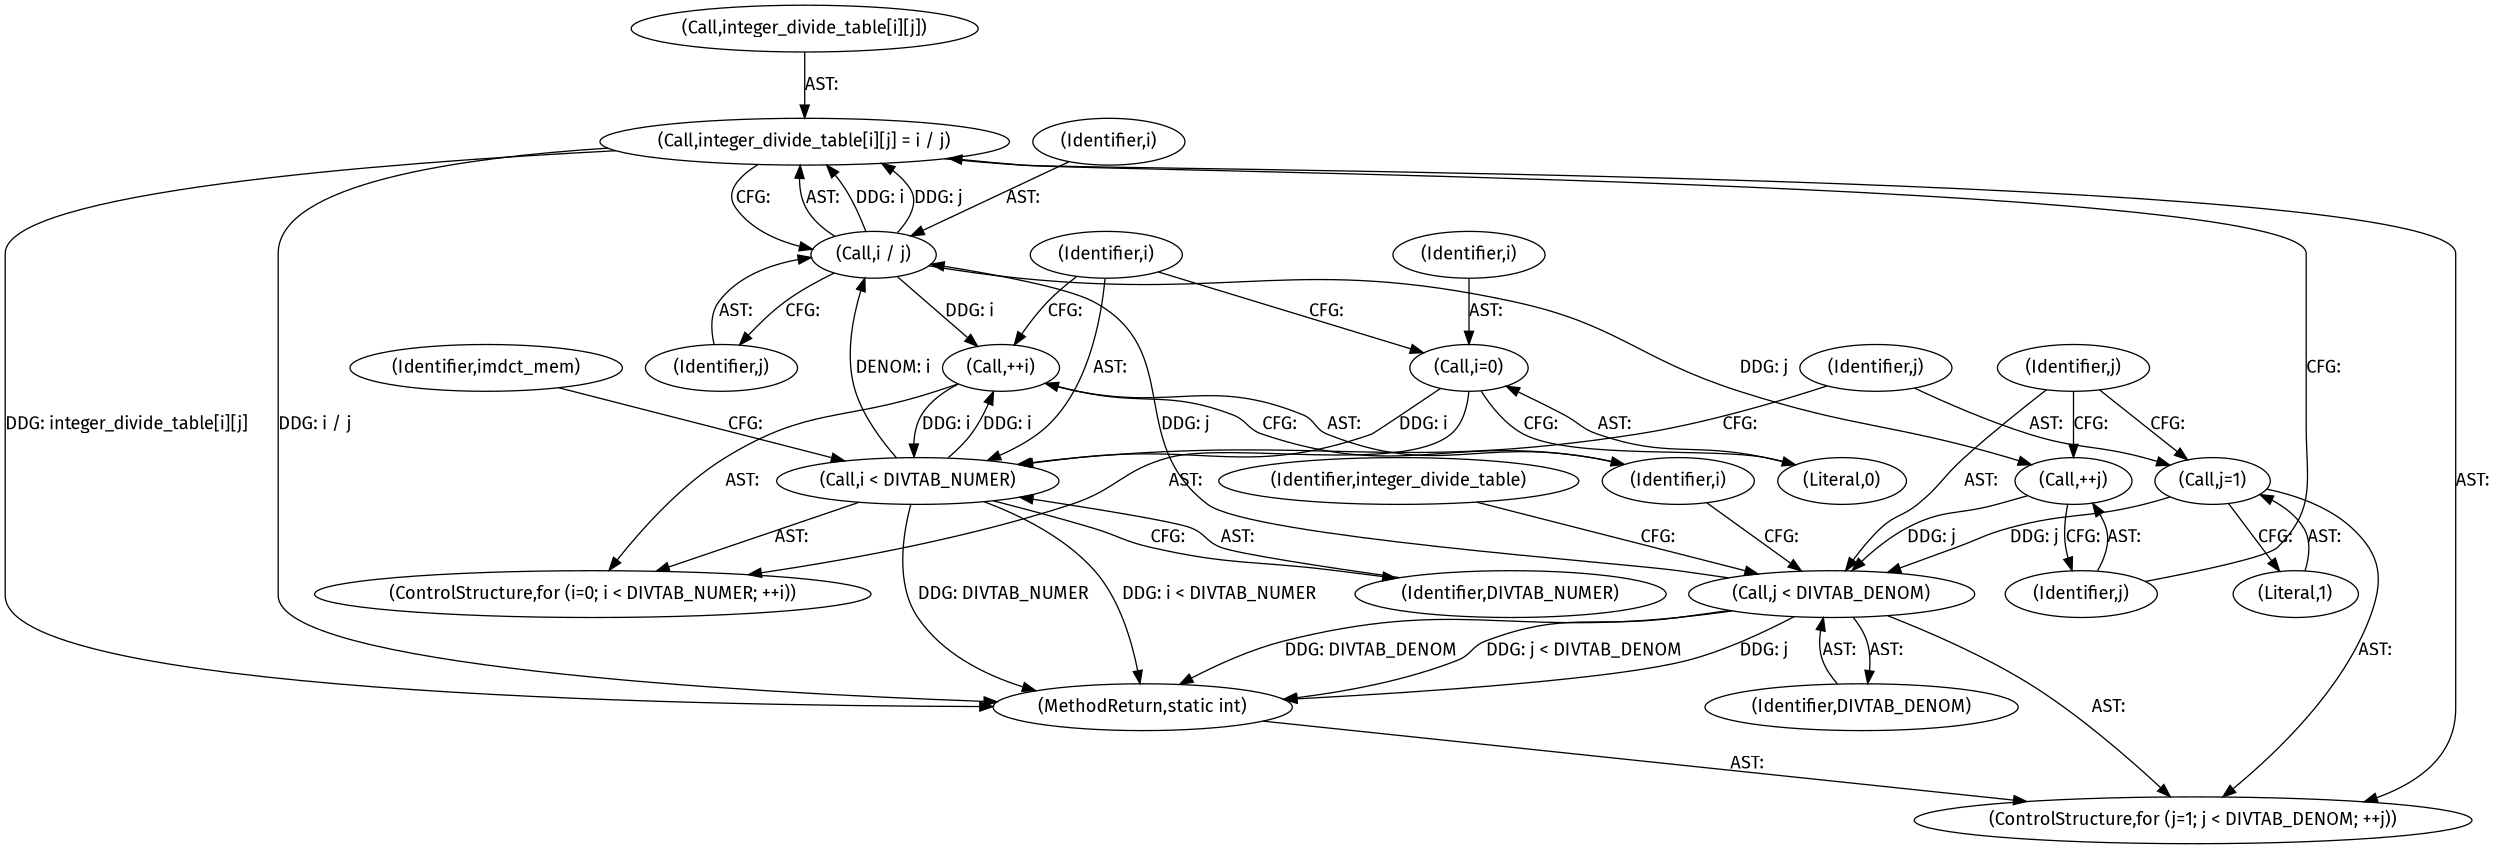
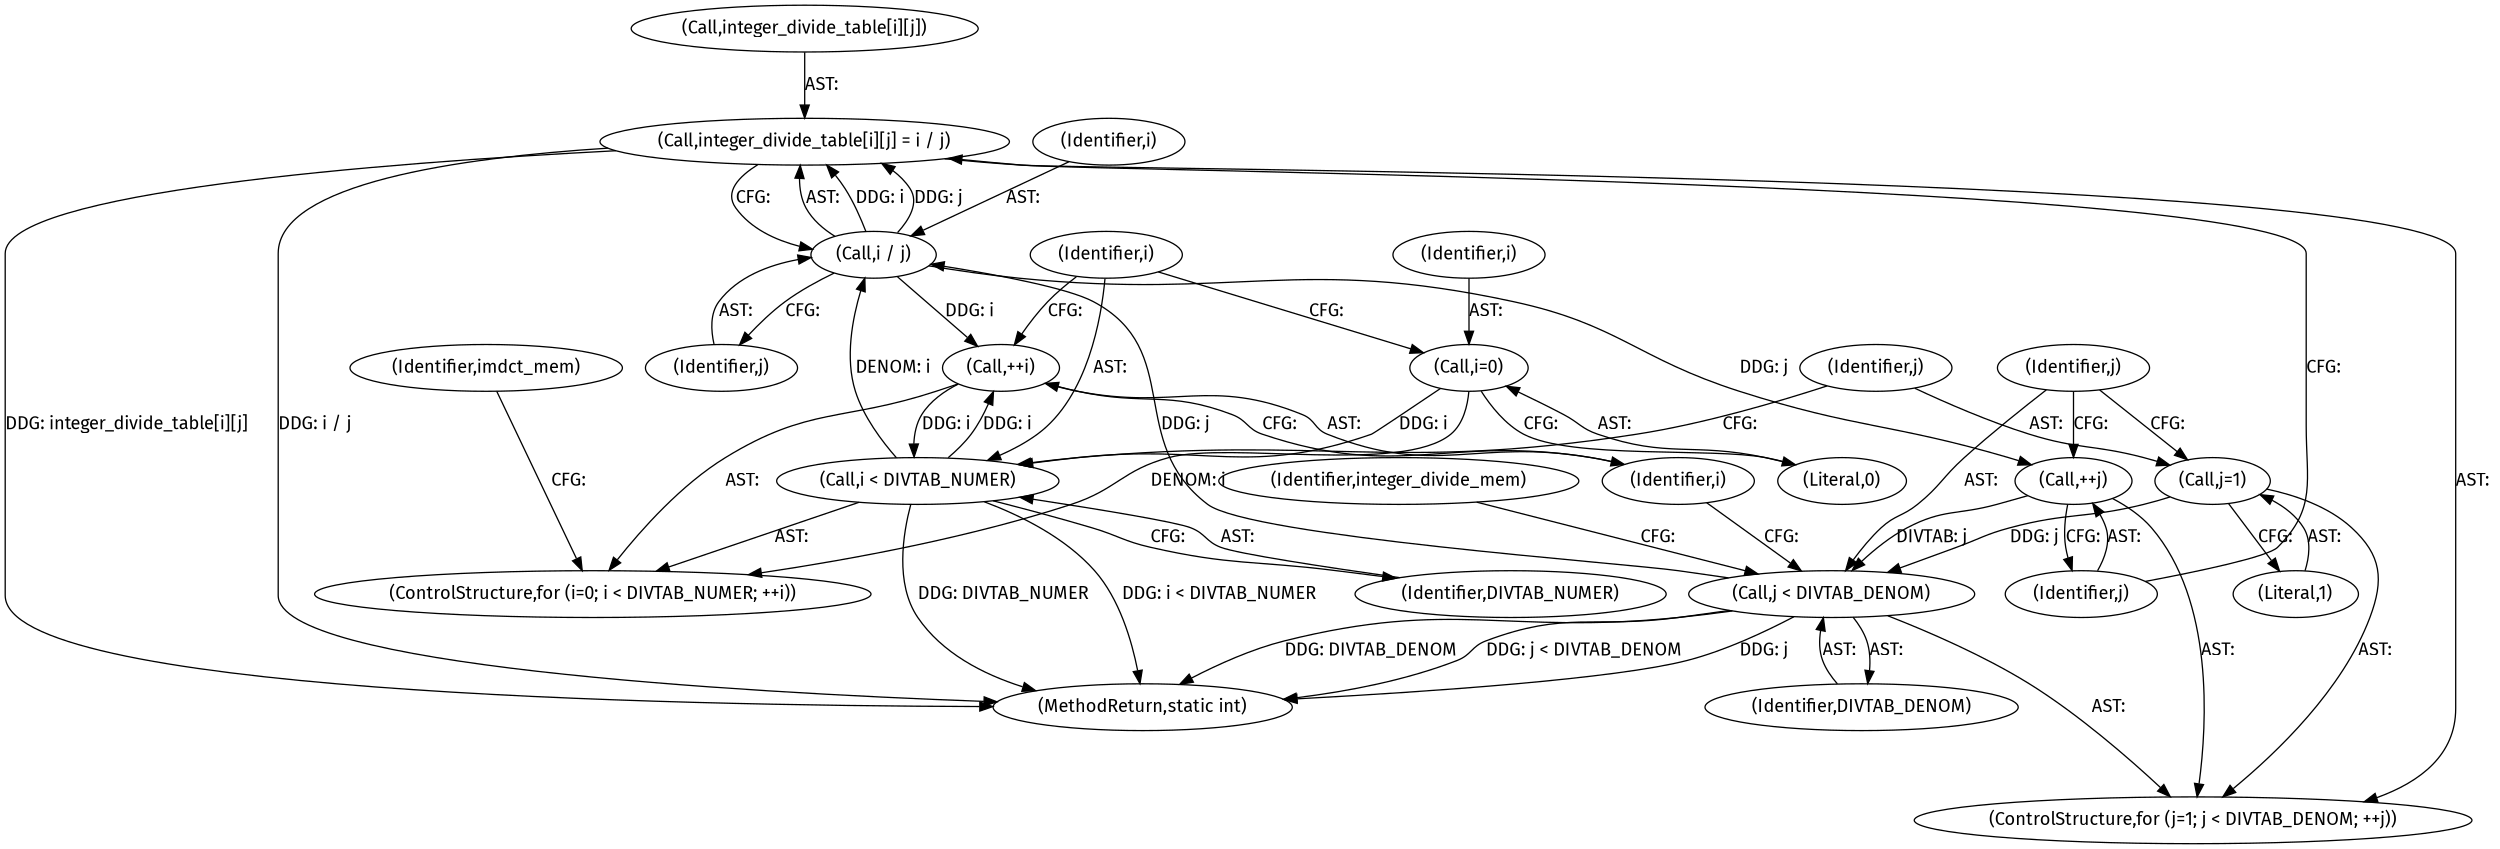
edge "(Identifier,imdct_mem)" -> "(Call,i < DIVTAB_NUMER)": now "(Identifier,imdct_mem)" -> "(ControlStructure,for (i=0; i < DIVTAB_NUMER; ++i))"
edge "(Call,i=0)" -> "(ControlStructure,for (i=0; i < DIVTAB_NUMER; ++i))": label "AST: " -> "DENOM: i"
node "(Identifier,integer_divide_table)": label "(Identifier,integer_divide_table)" -> "(Identifier,integer_divide_mem)"
edge "(Call,++j)" -> "(Call,j < DIVTAB_DENOM)": label "DDG: j" -> "DIVTAB: j"
edge "(MethodReturn,static int)" -> "(ControlStructure,for (j=1; j < DIVTAB_DENOM; ++j))": now "(Call,++j)" -> "(ControlStructure,for (j=1; j < DIVTAB_DENOM; ++j))"
